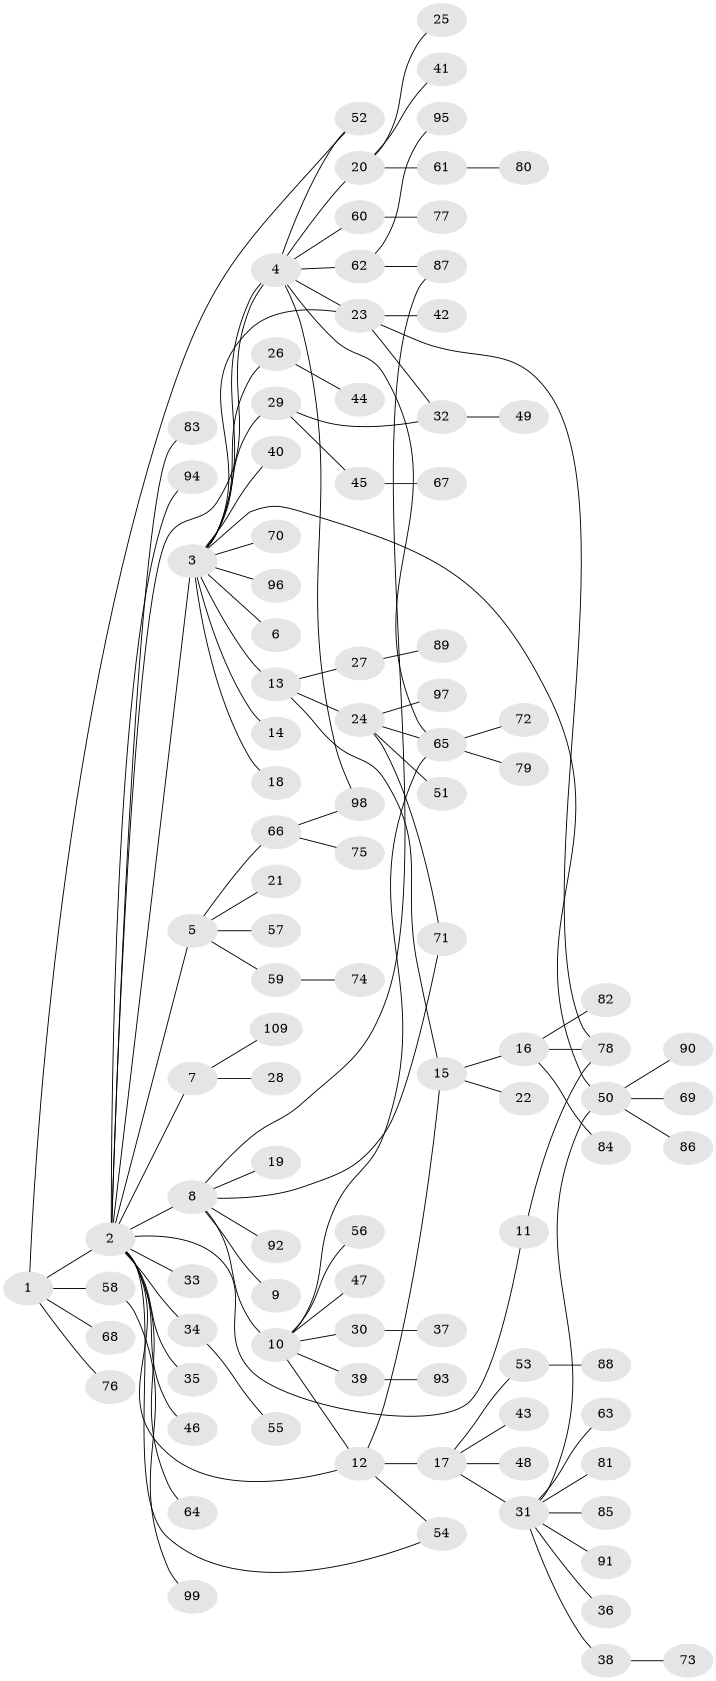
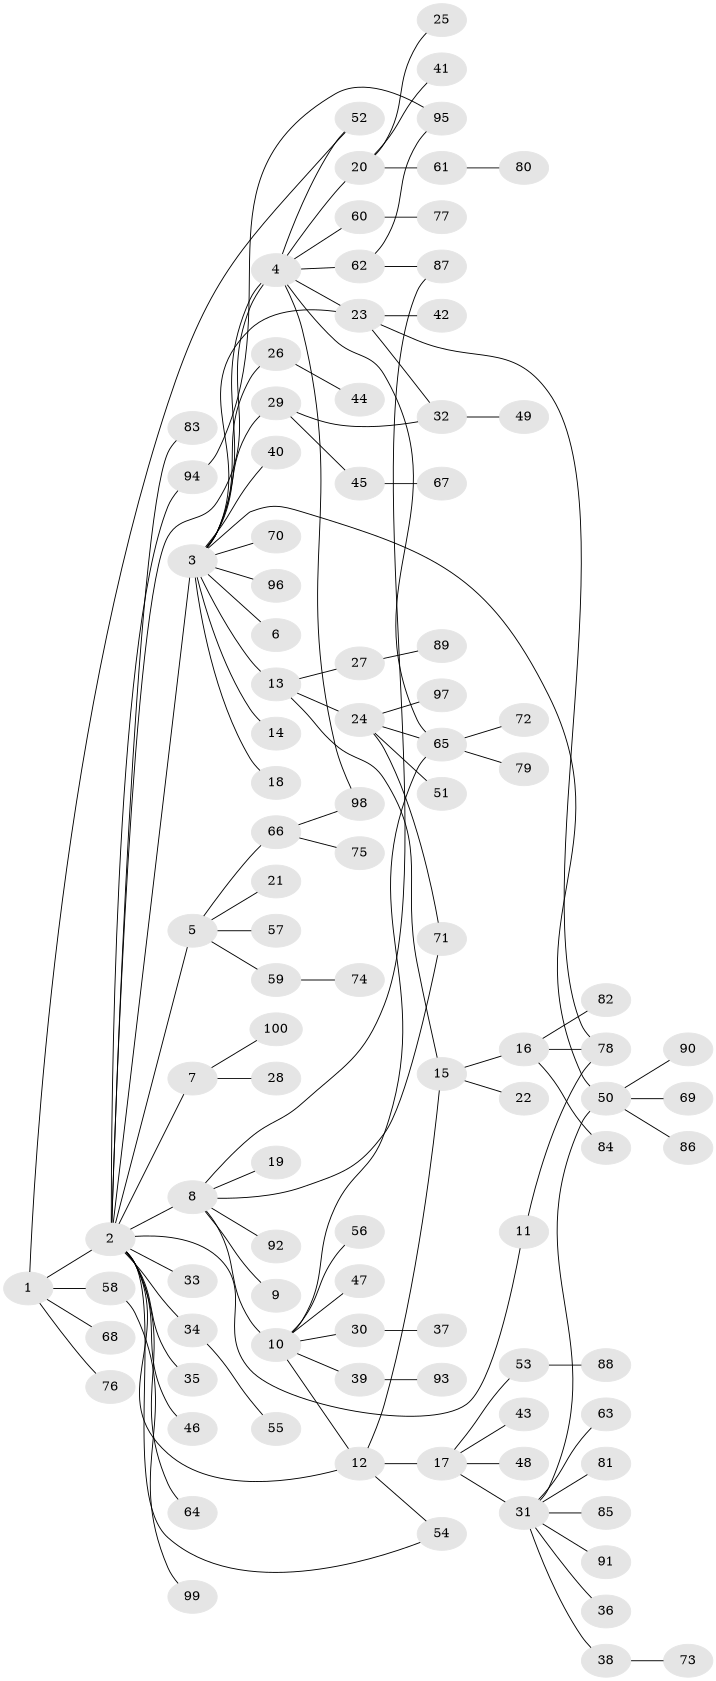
edge "95" -- "94": added
node "109": label "109" -> "100"
